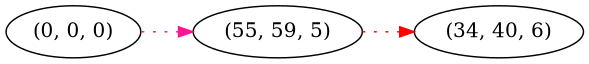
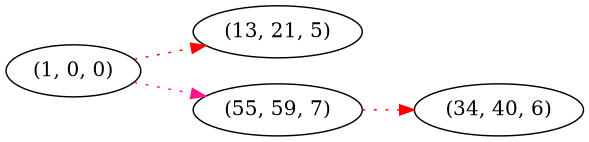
node "(0, 0, 0)": label "(0, 0, 0)" -> "(1, 0, 0)"
node "(13, 21, 5)": added
node "(55, 59, 5)": label "(55, 59, 5)" -> "(55, 59, 7)"
